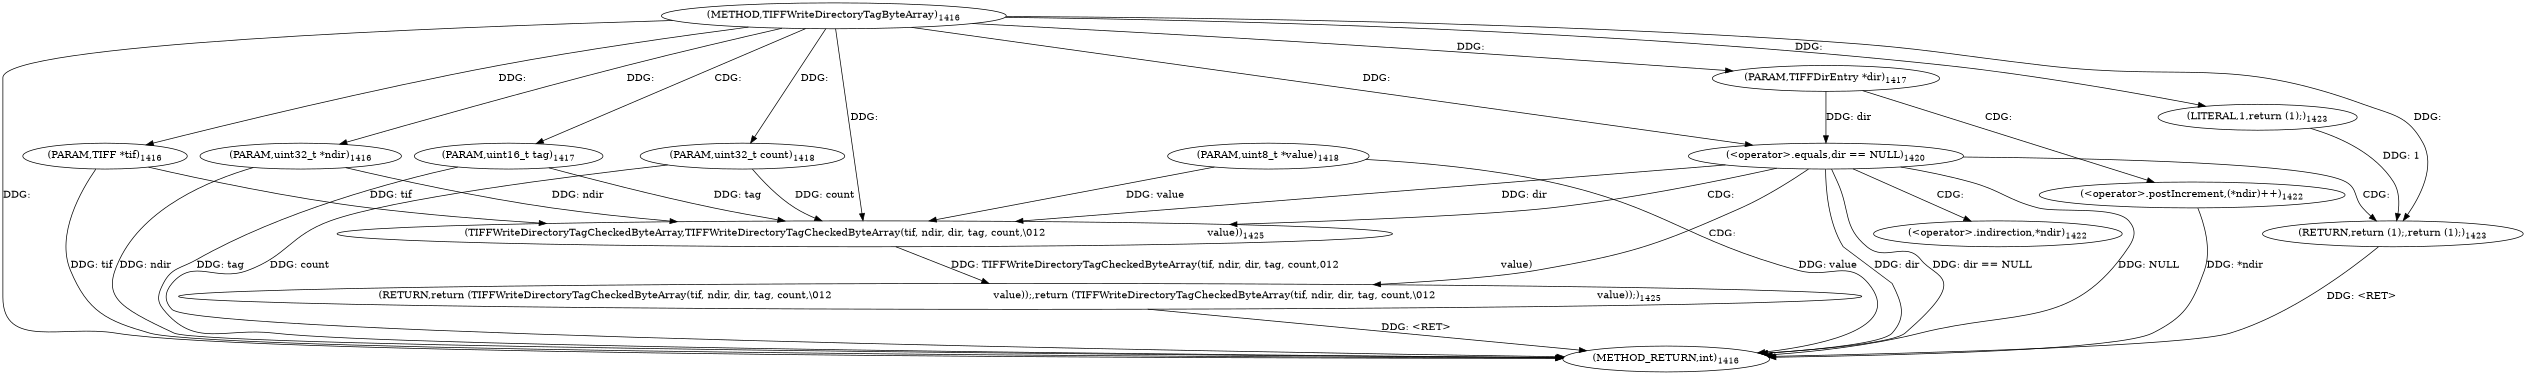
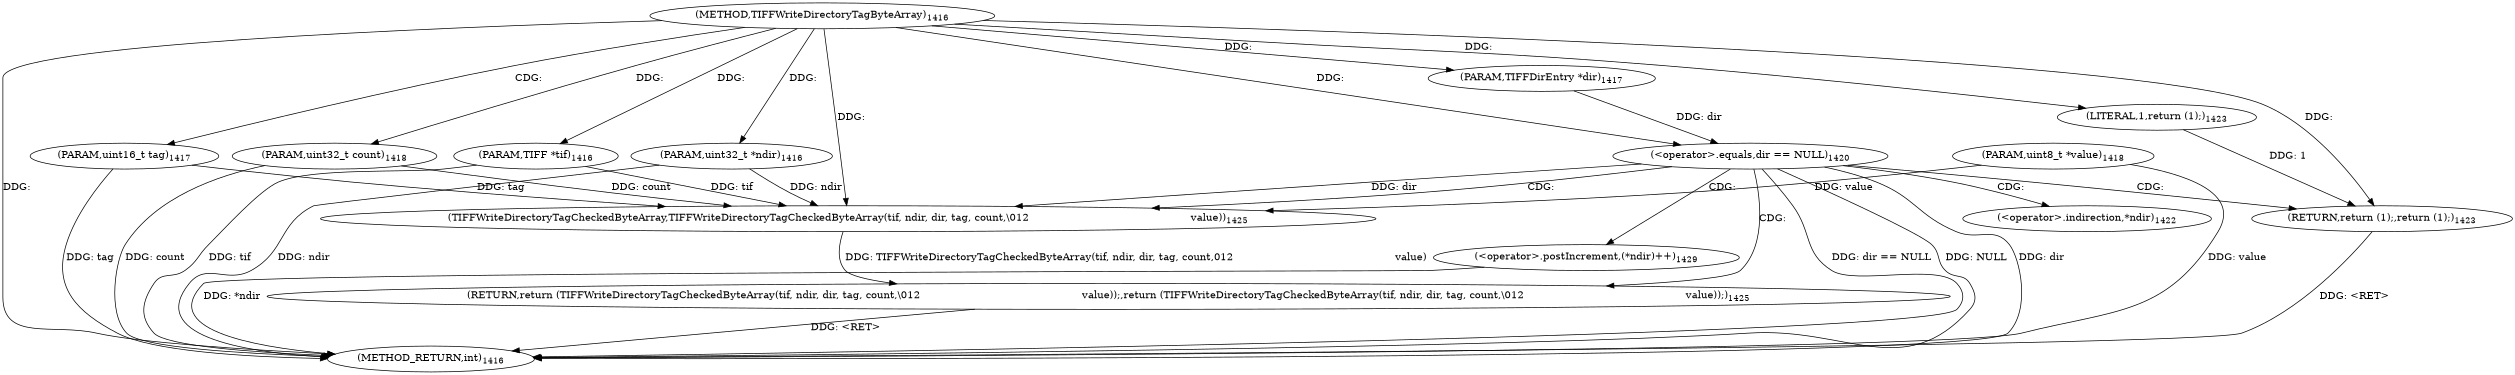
edge "(PARAM,TIFFDirEntry *dir)" -> "(<operator>.postIncrement,(*ndir)++)": now "(<operator>.equals,dir == NULL)" -> "(<operator>.postIncrement,(*ndir)++)"
node "(<operator>.postIncrement,(*ndir)++)": text "1422" -> "1429"
